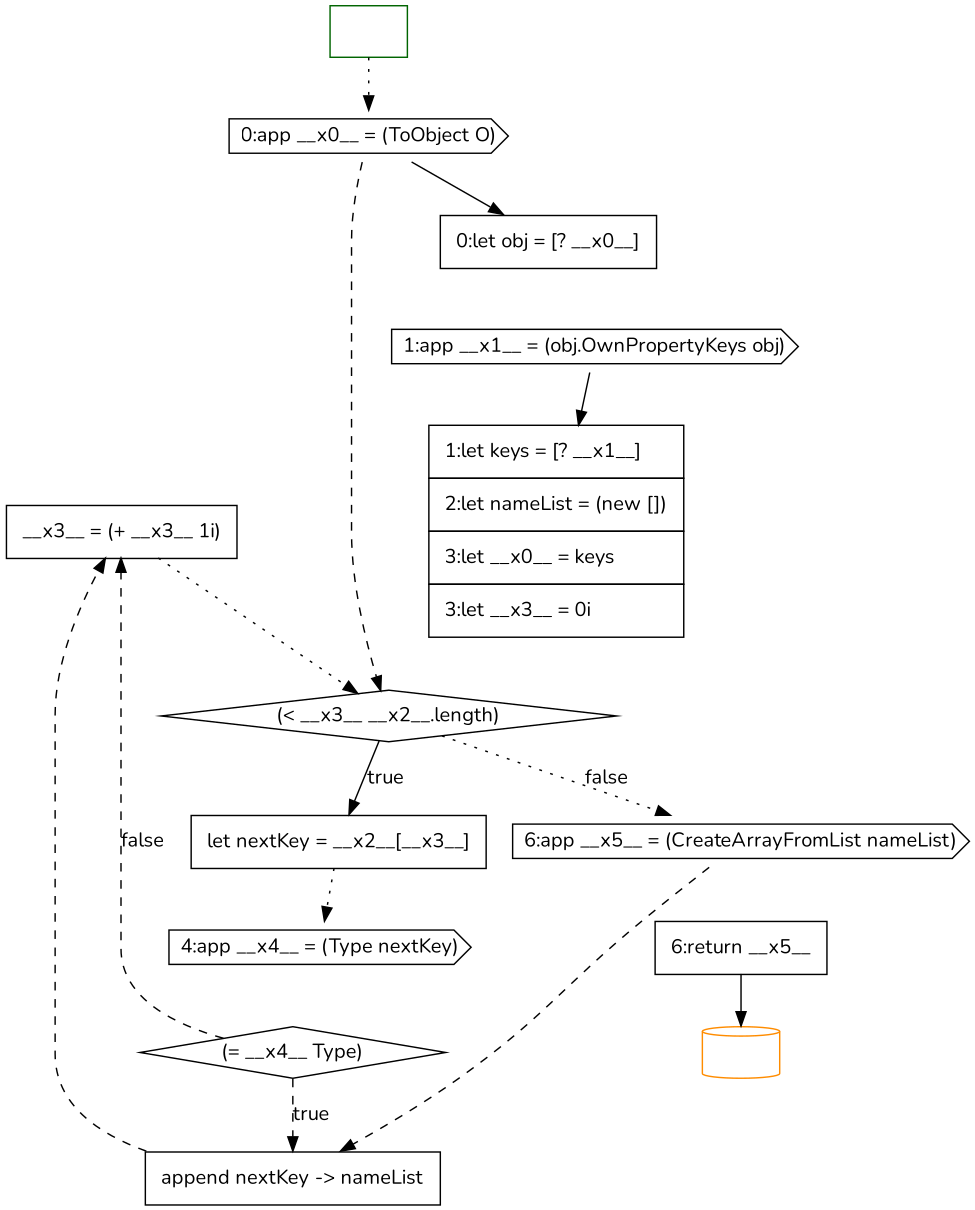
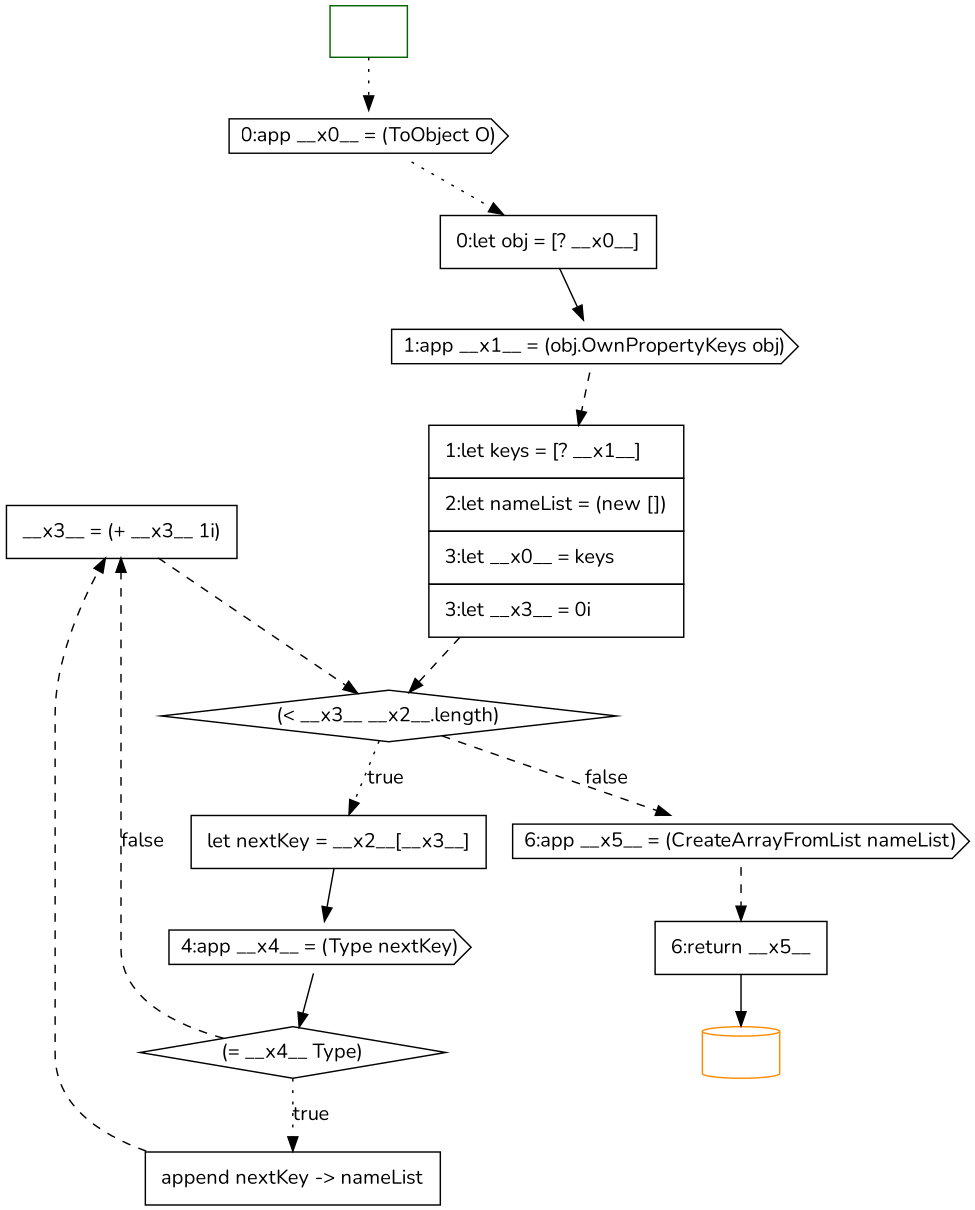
edge "0:app __x0__ = (ToObject O)" -> "0:let obj = [? __x0__]": style solid -> dotted
edge "0:let obj = [? __x0__]" -> "1:app __x1__ = (obj.OwnPropertyKeys obj)": added
edge "1:app __x1__ = (obj.OwnPropertyKeys obj)" -> "1:let keys = [? __x1__]": style solid -> dashed
edge "0:app __x0__ = (ToObject O)" -> "(< __x3__ __x2__.length)": now "1:let keys = [? __x1__]" -> "(< __x3__ __x2__.length)"
edge "__x3__ = (+ __x3__ 1i)" -> "(< __x3__ __x2__.length)": style dotted -> dashed
edge "(< __x3__ __x2__.length)" -> "let nextKey = __x2__[__x3__]": style solid -> dotted
edge "(< __x3__ __x2__.length)" -> "6:app __x5__ = (CreateArrayFromList nameList)": style dotted -> dashed
edge "let nextKey = __x2__[__x3__]" -> "4:app __x4__ = (Type nextKey)": style dotted -> solid
edge "4:app __x4__ = (Type nextKey)" -> "(= __x4__ Type)": added
edge "6:app __x5__ = (CreateArrayFromList nameList)" -> "append nextKey -> nameList": now "6:app __x5__ = (CreateArrayFromList nameList)" -> "6:return __x5__"
edge "(= __x4__ Type)" -> "append nextKey -> nameList": style dashed -> dotted
